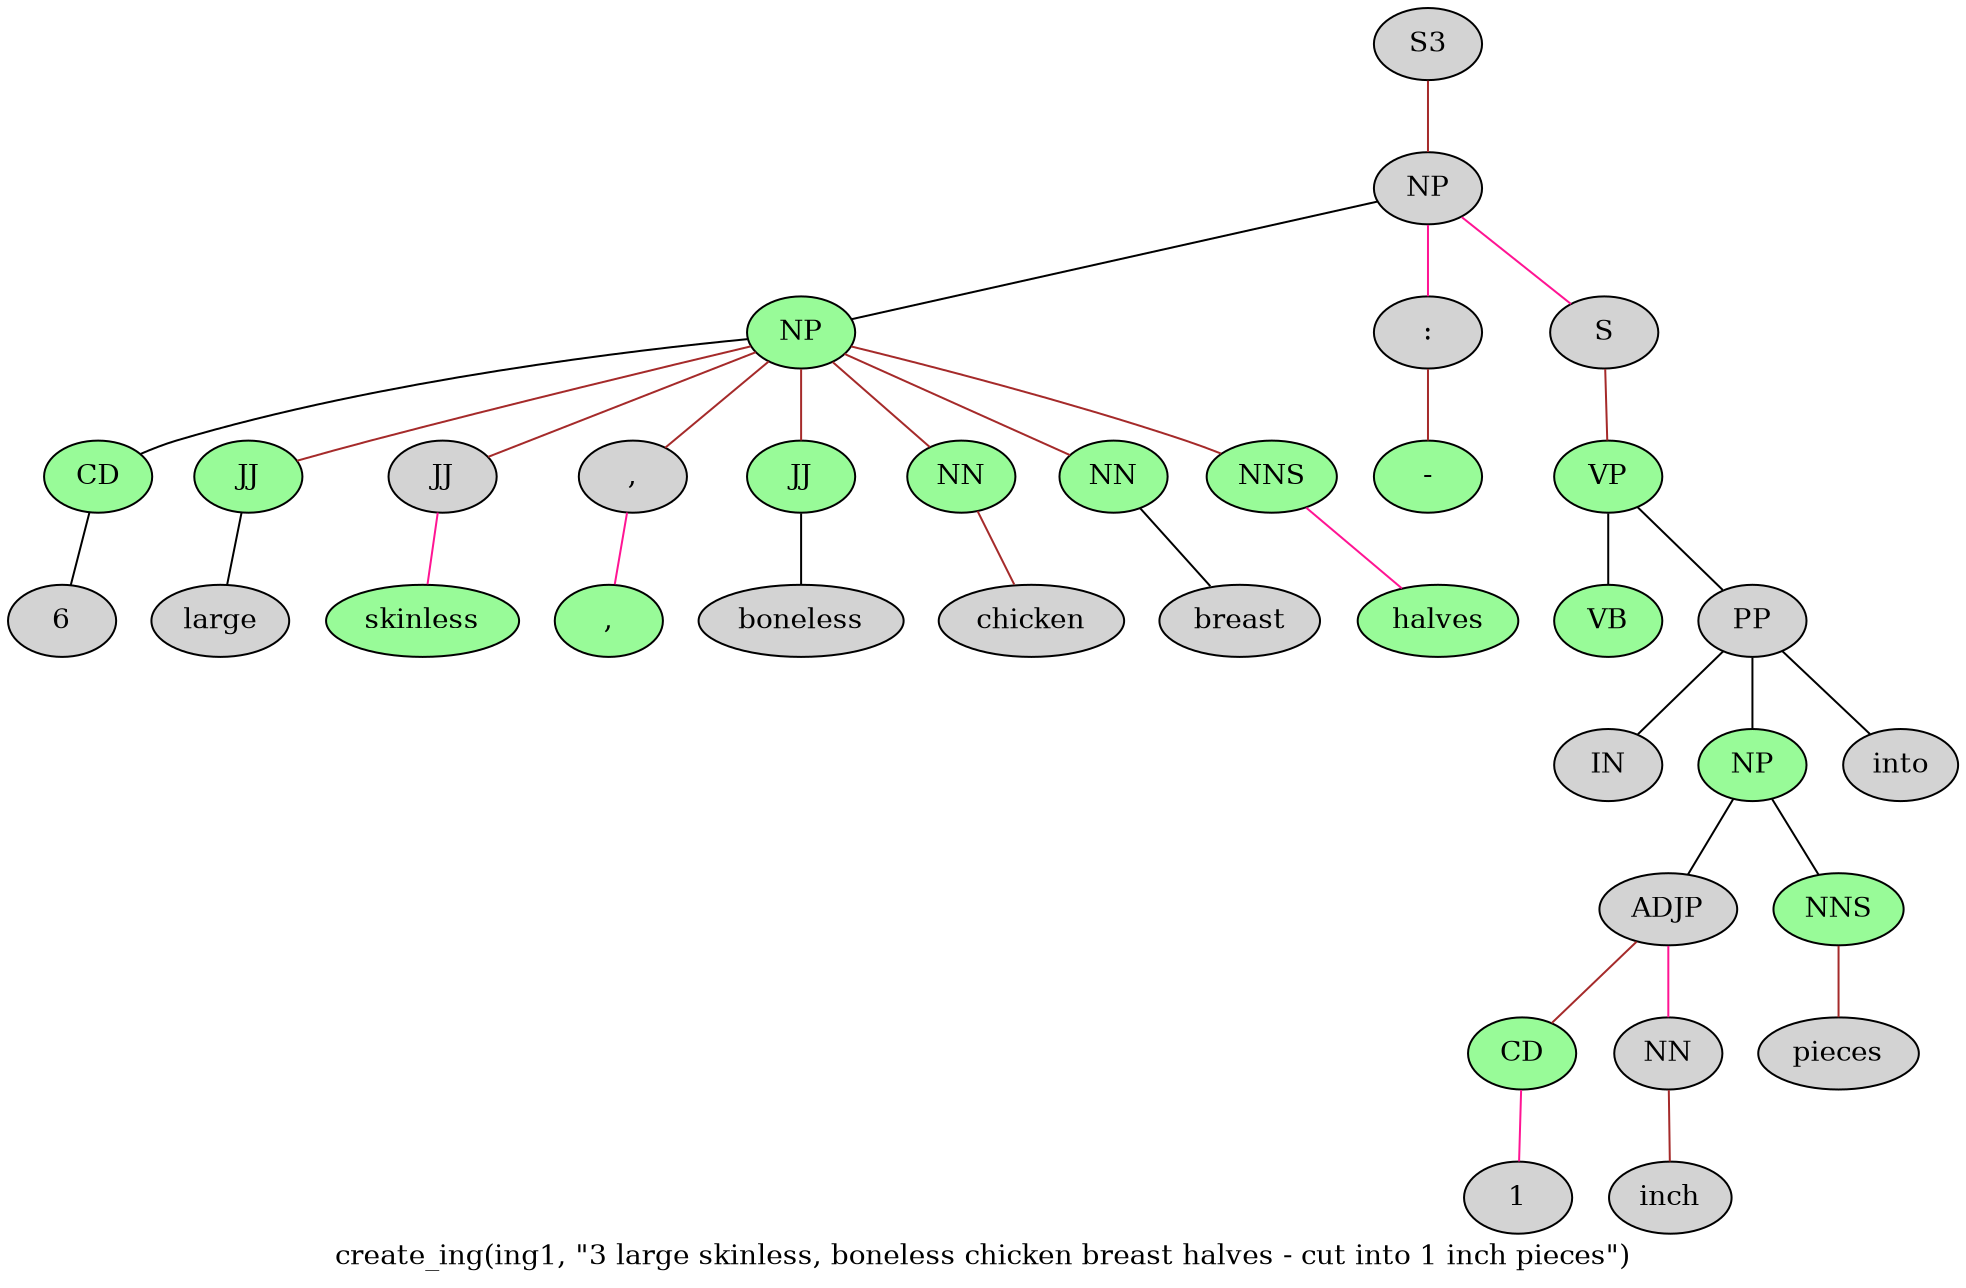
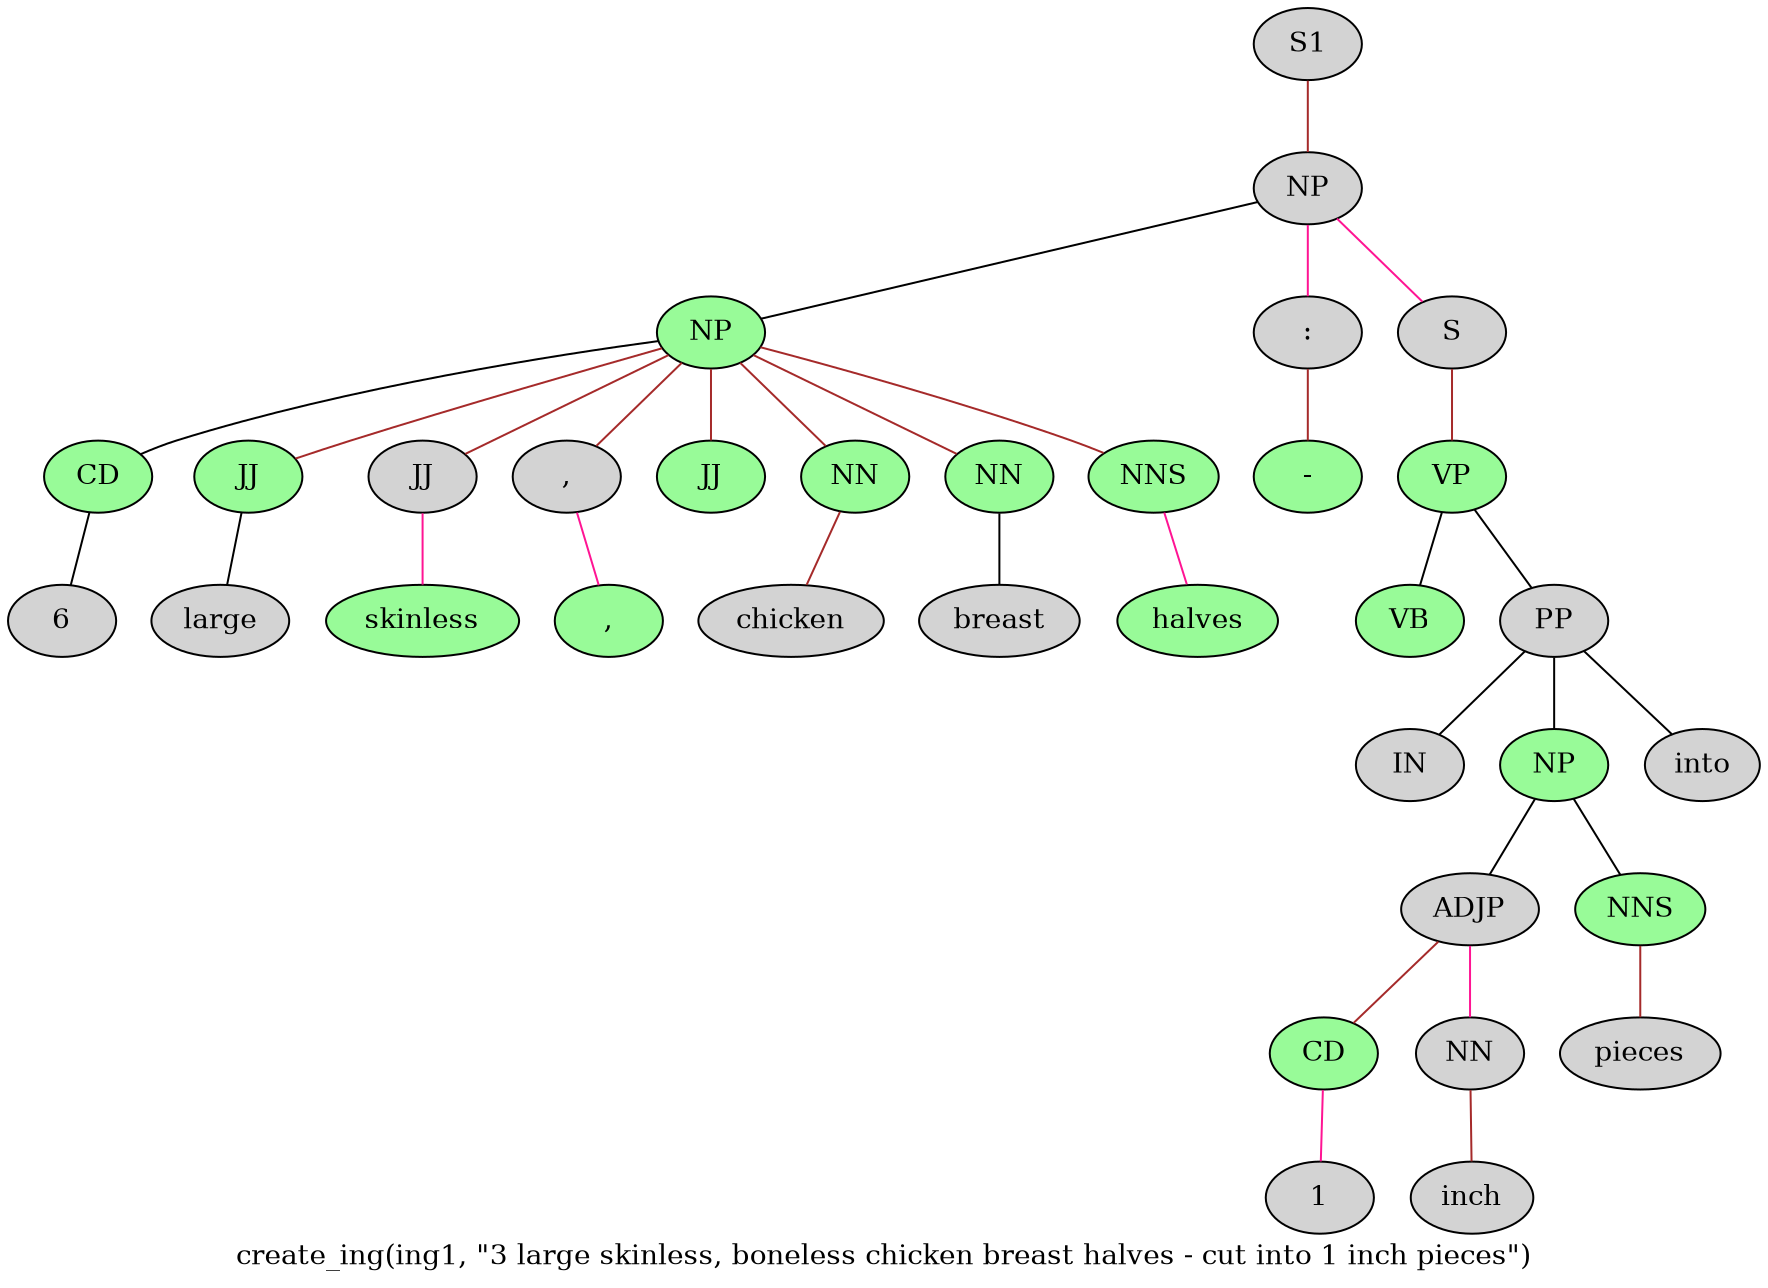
node "S3": label "S3" -> "S1"
node "boneless": removed
